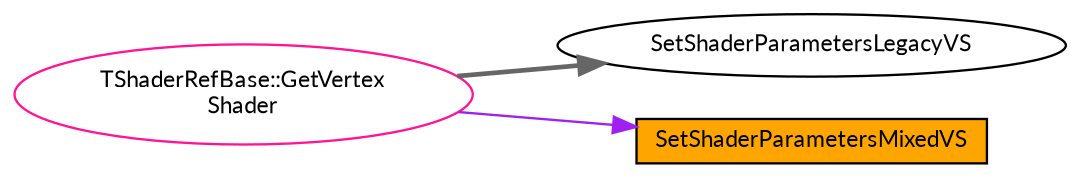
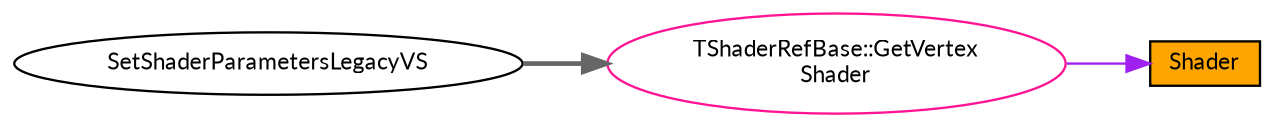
edge "TShaderRefBase::GetVertex Shader" -> "SetShaderParametersLegacyVS": reversed
node "SetShaderParametersMixedVS": label "SetShaderParametersMixedVS" -> "Shader"
